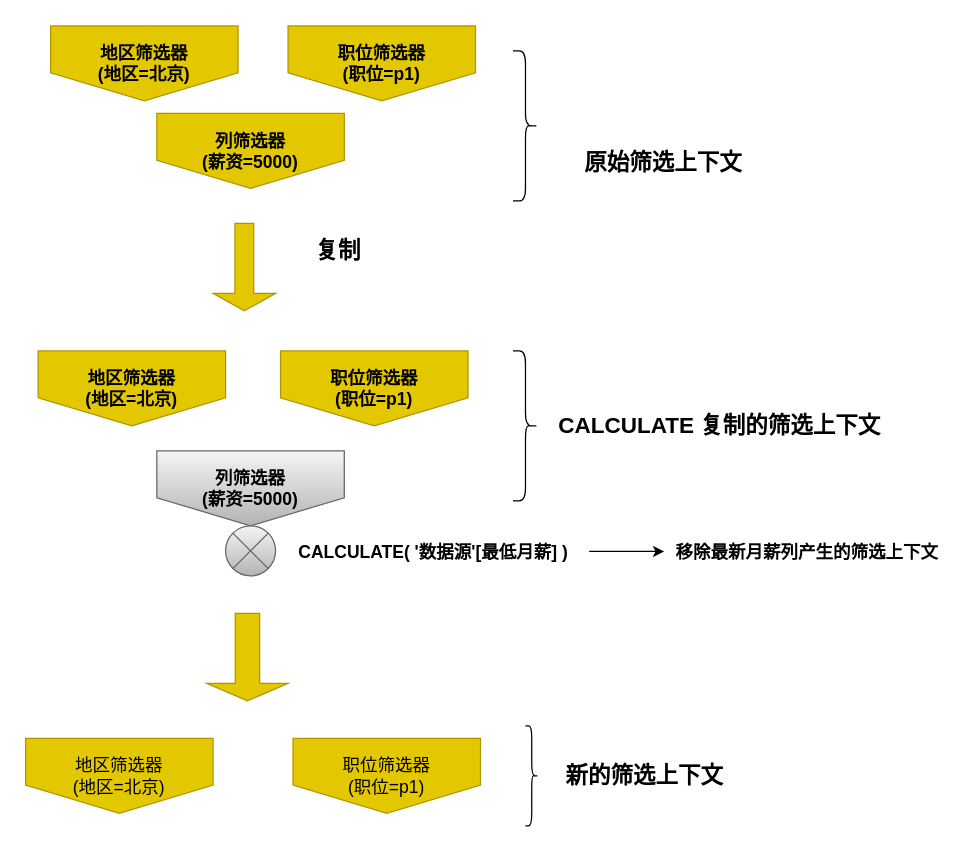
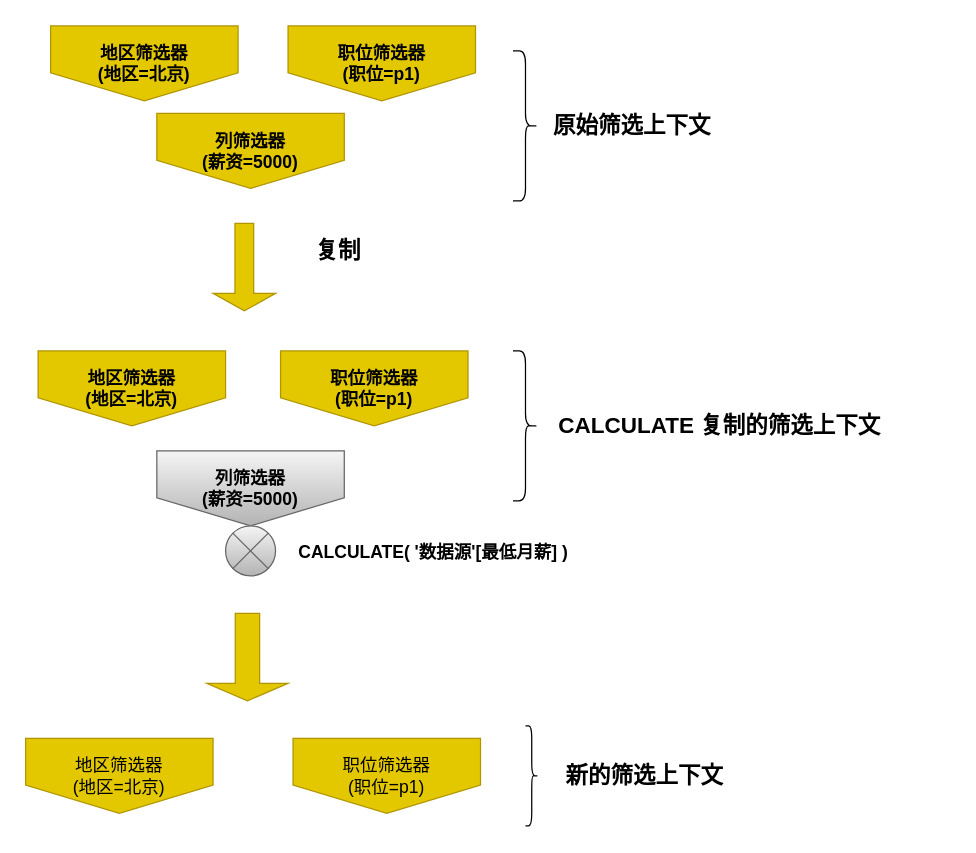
node "原始筛选上下文": moved (663, 163) -> (632, 126)
edge "CALCULATE( '数据源'[最低月薪] )" -> "移除最新月薪列产生的筛选上下文": removed
node "移除最新月薪列产生的筛选上下文": removed
